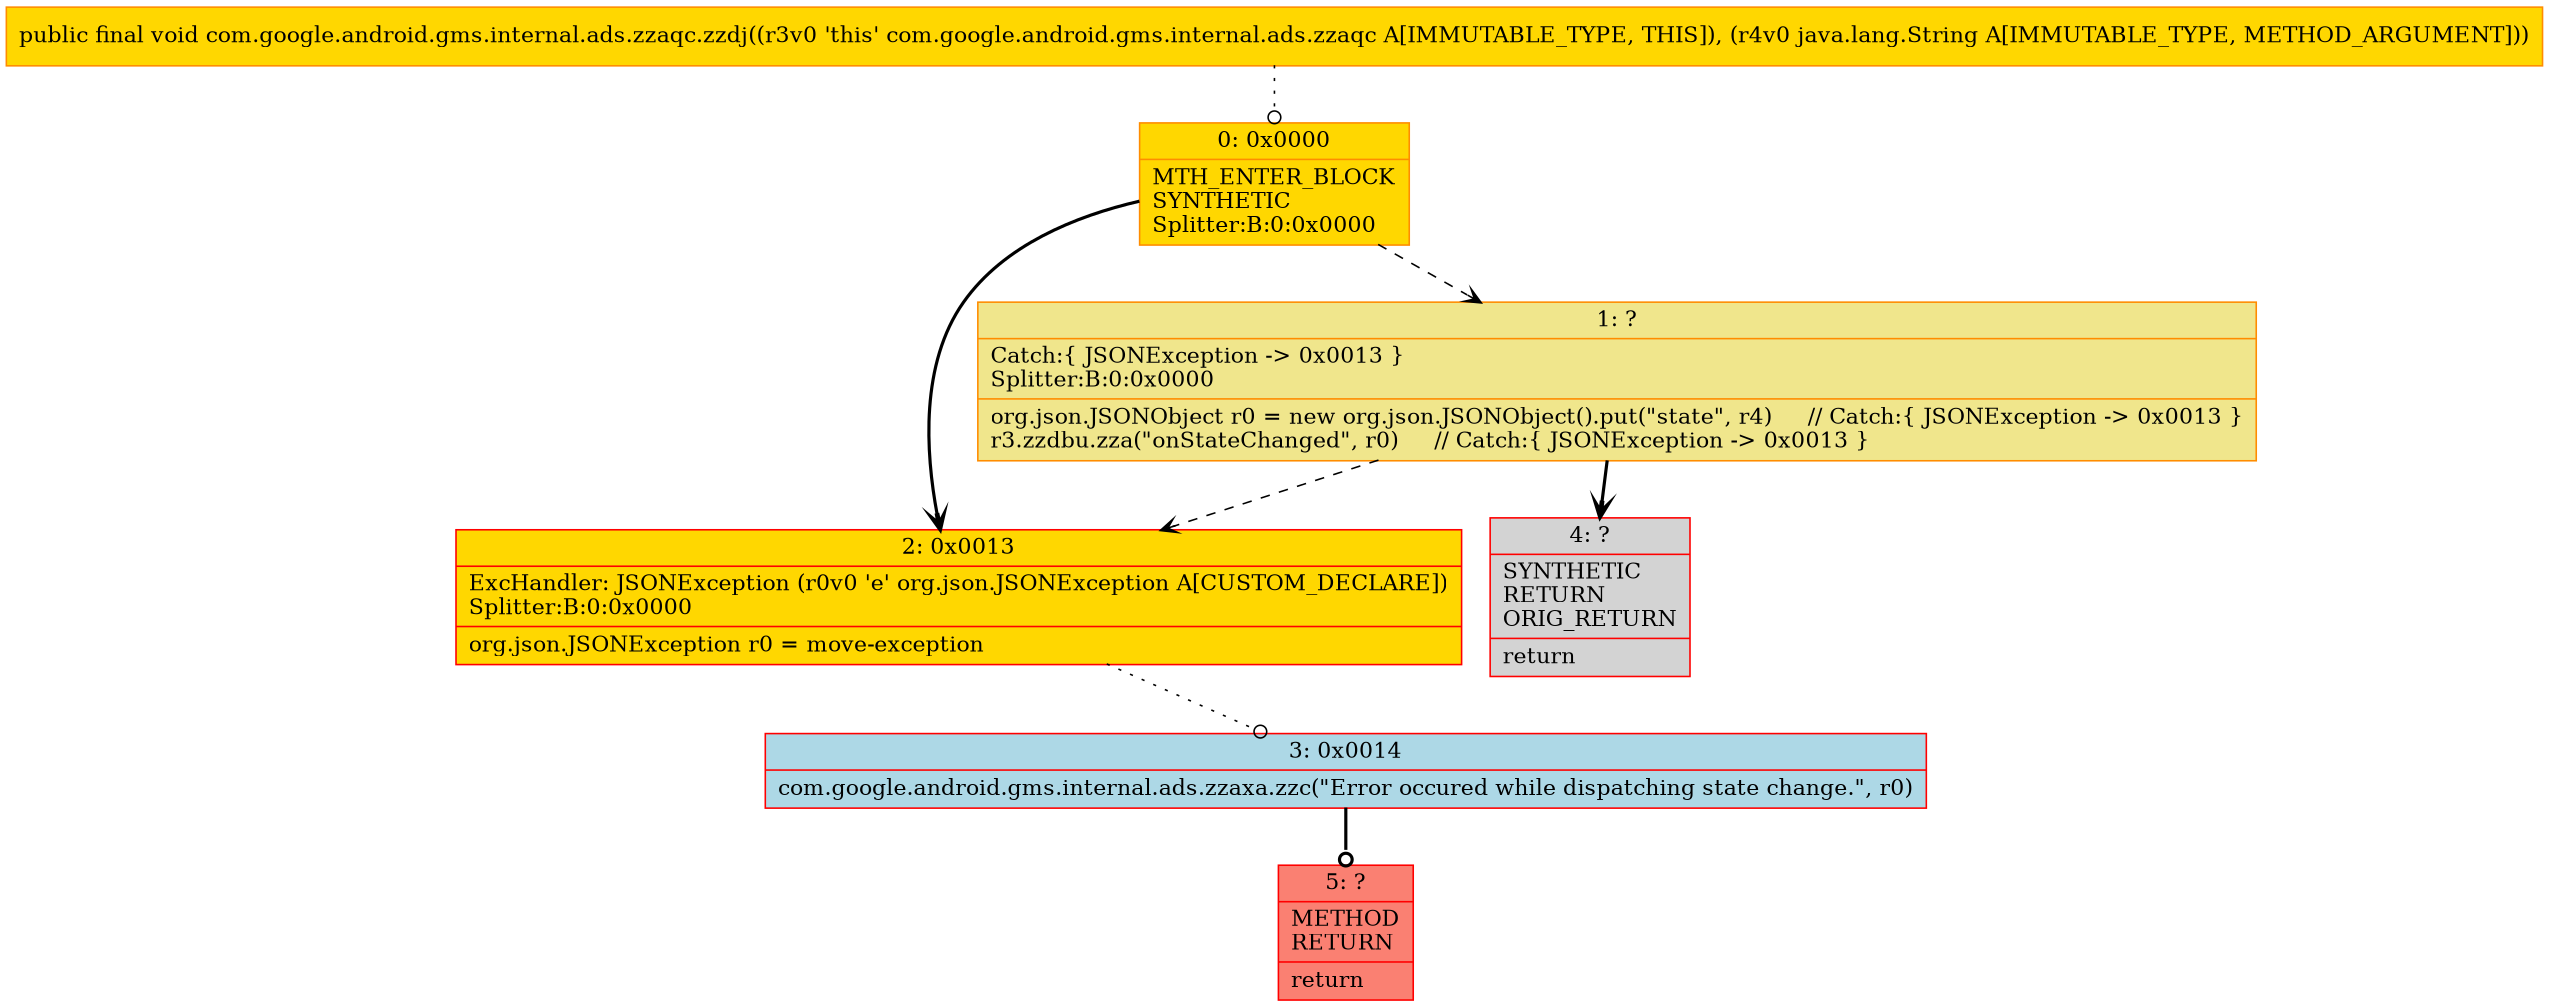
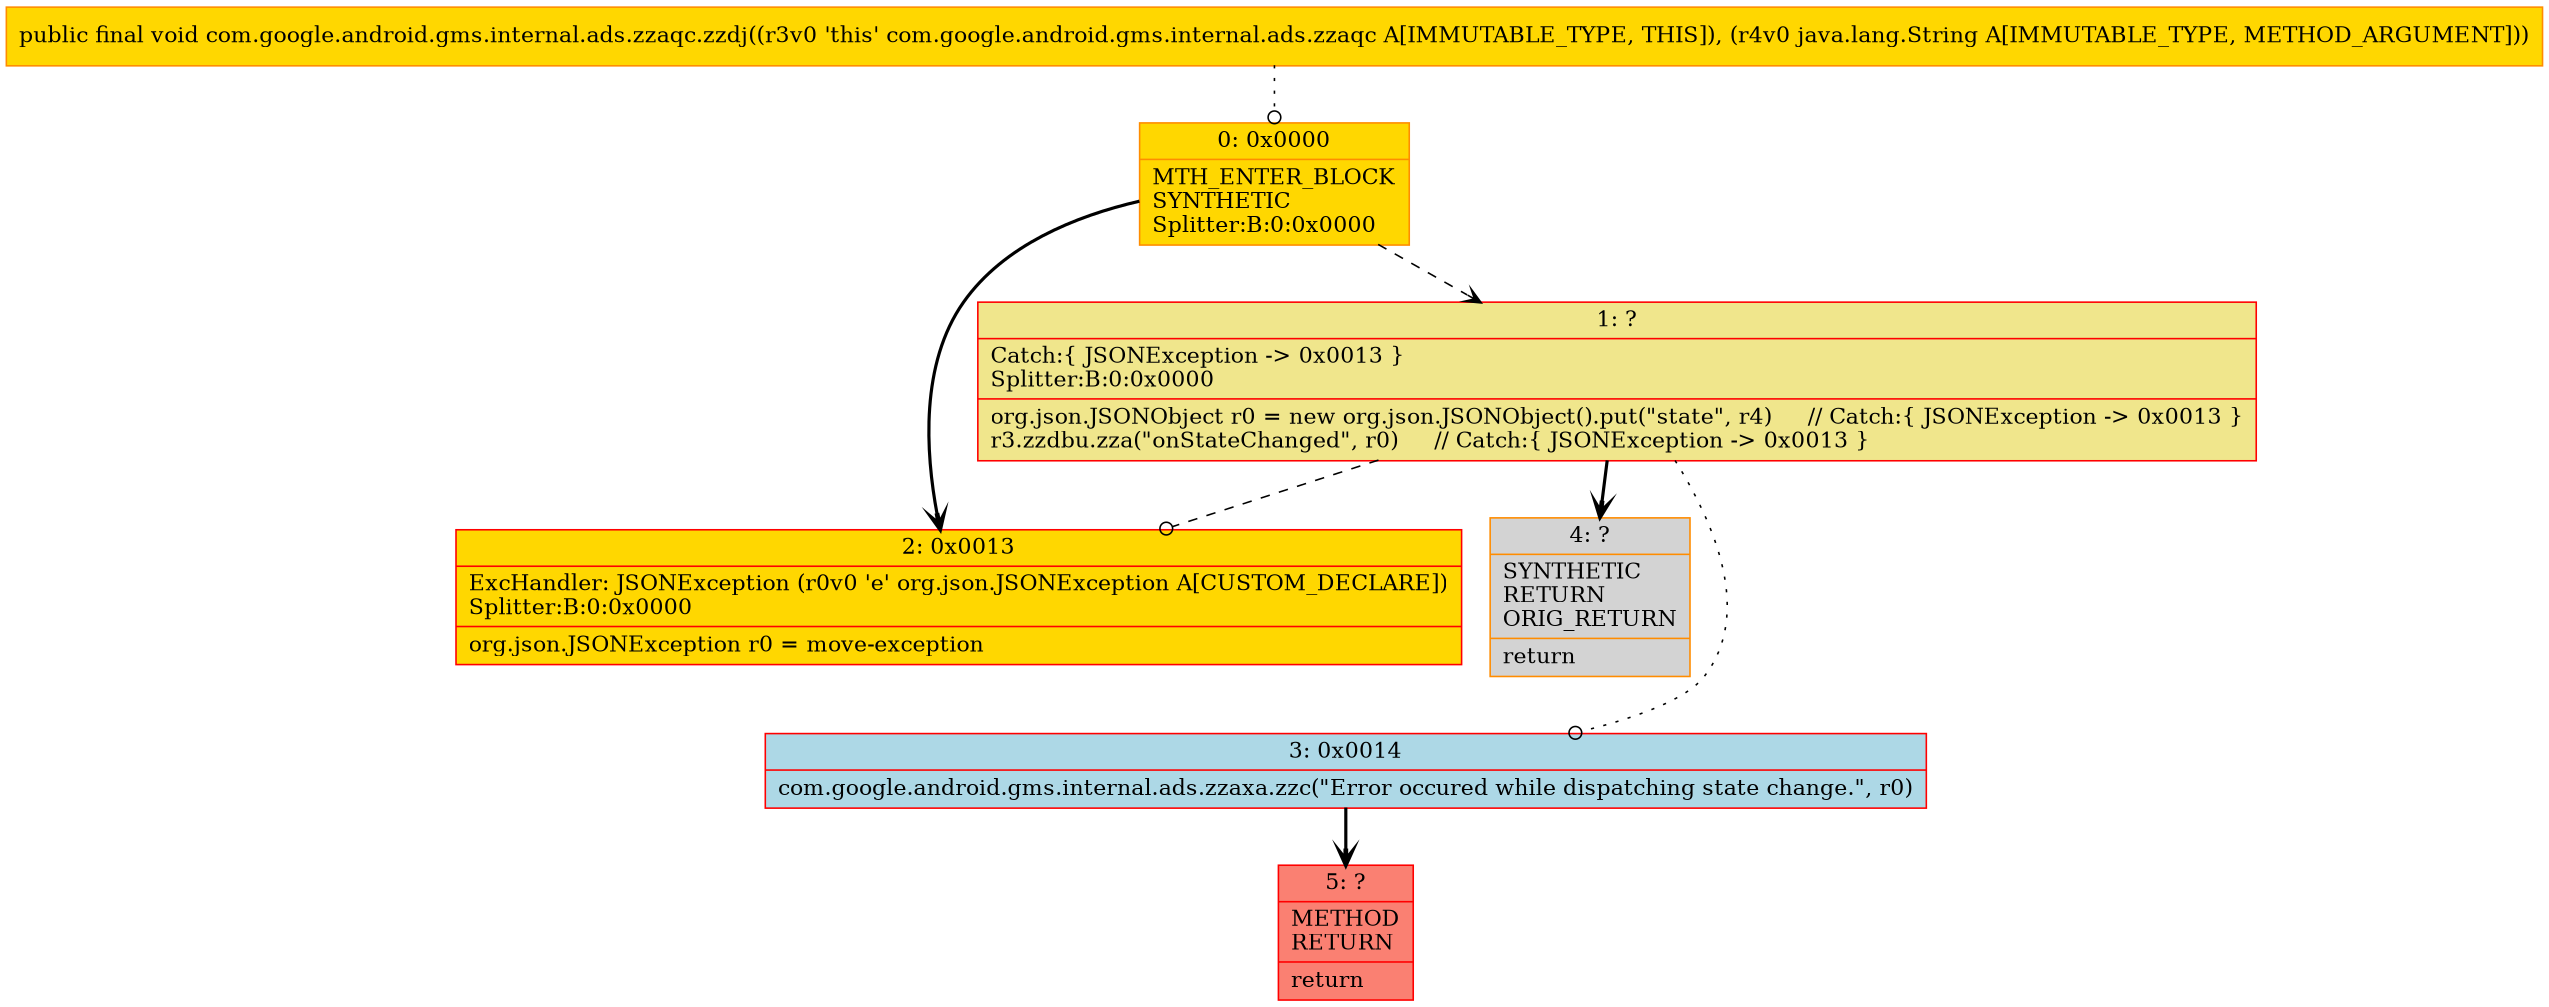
node "1: ?": color darkorange -> red
edge "1: ?" -> "2: 0x0013": arrowhead vee -> odot
node "4: ?": color red -> darkorange
edge "2: 0x0013" -> "3: 0x0014": now "1: ?" -> "3: 0x0014"
edge "3: 0x0014" -> "5: ?": arrowhead odot -> vee
